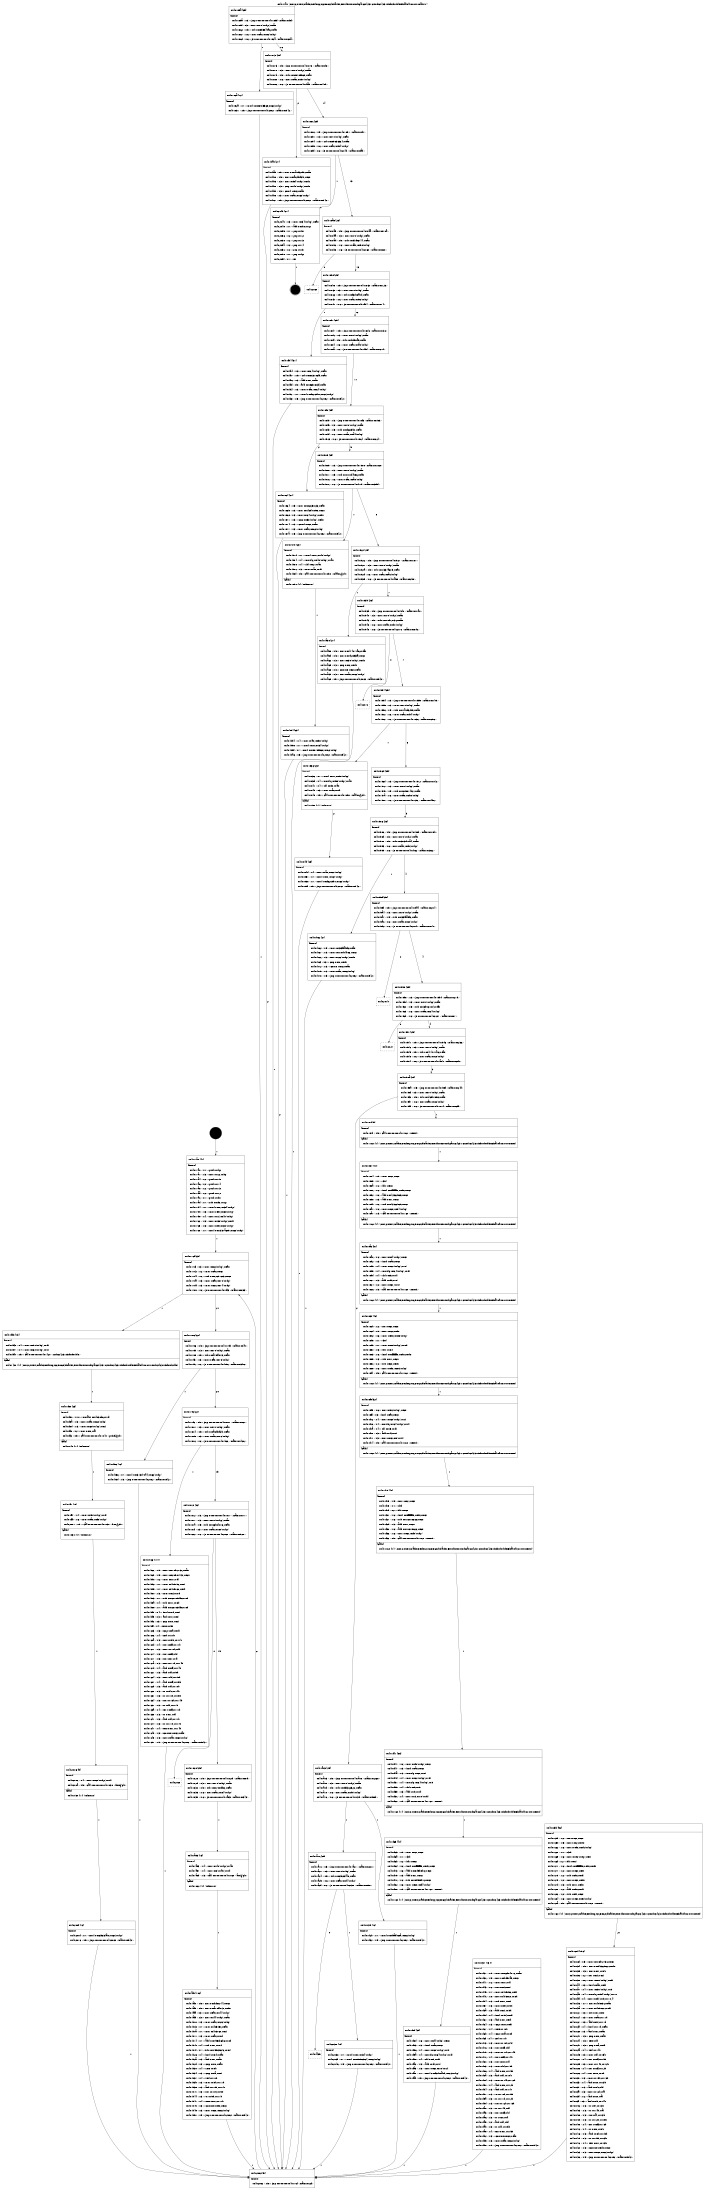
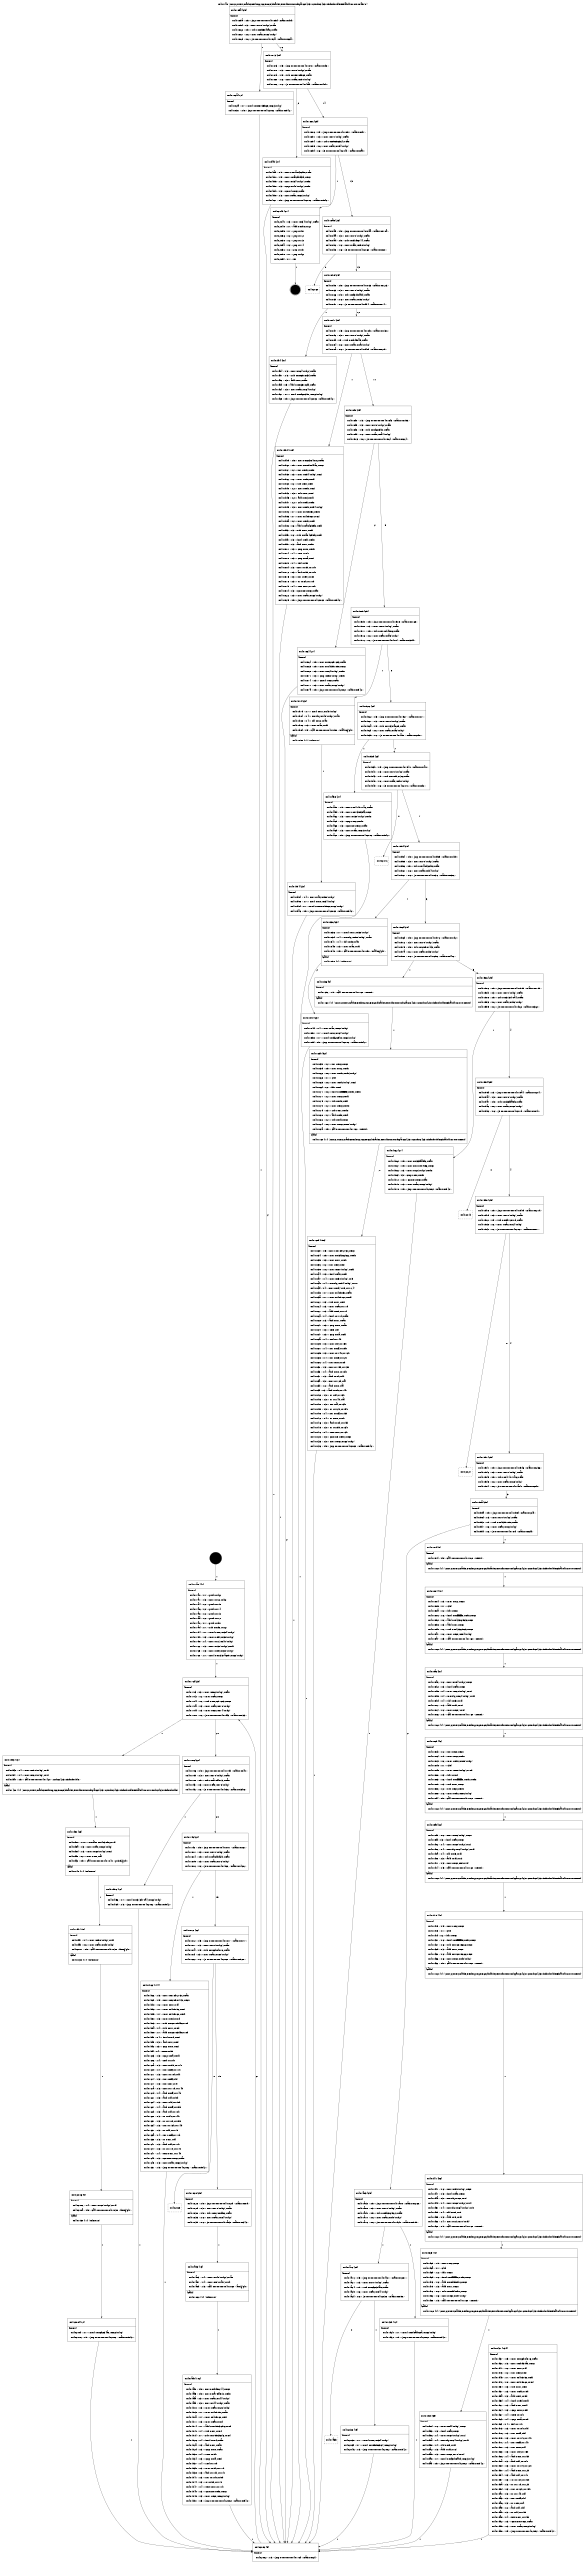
node "0x401dbd [109]": added
node "0x401c56 [5]": added
